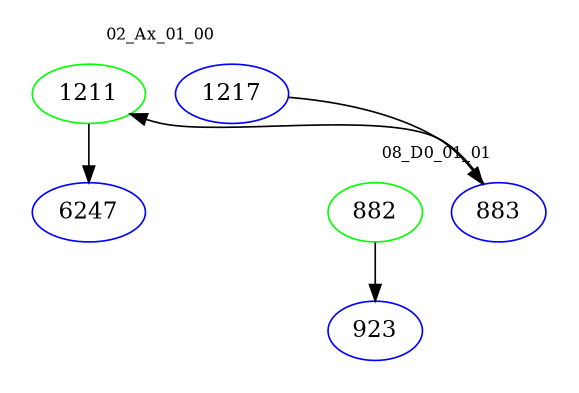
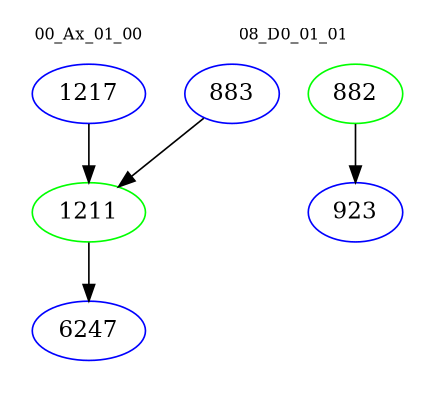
cluster "02_Ax_01_00": label "02_Ax_01_00" -> "00_Ax_01_00"
edge "1217" -> "883": now "1217" -> "1211"
